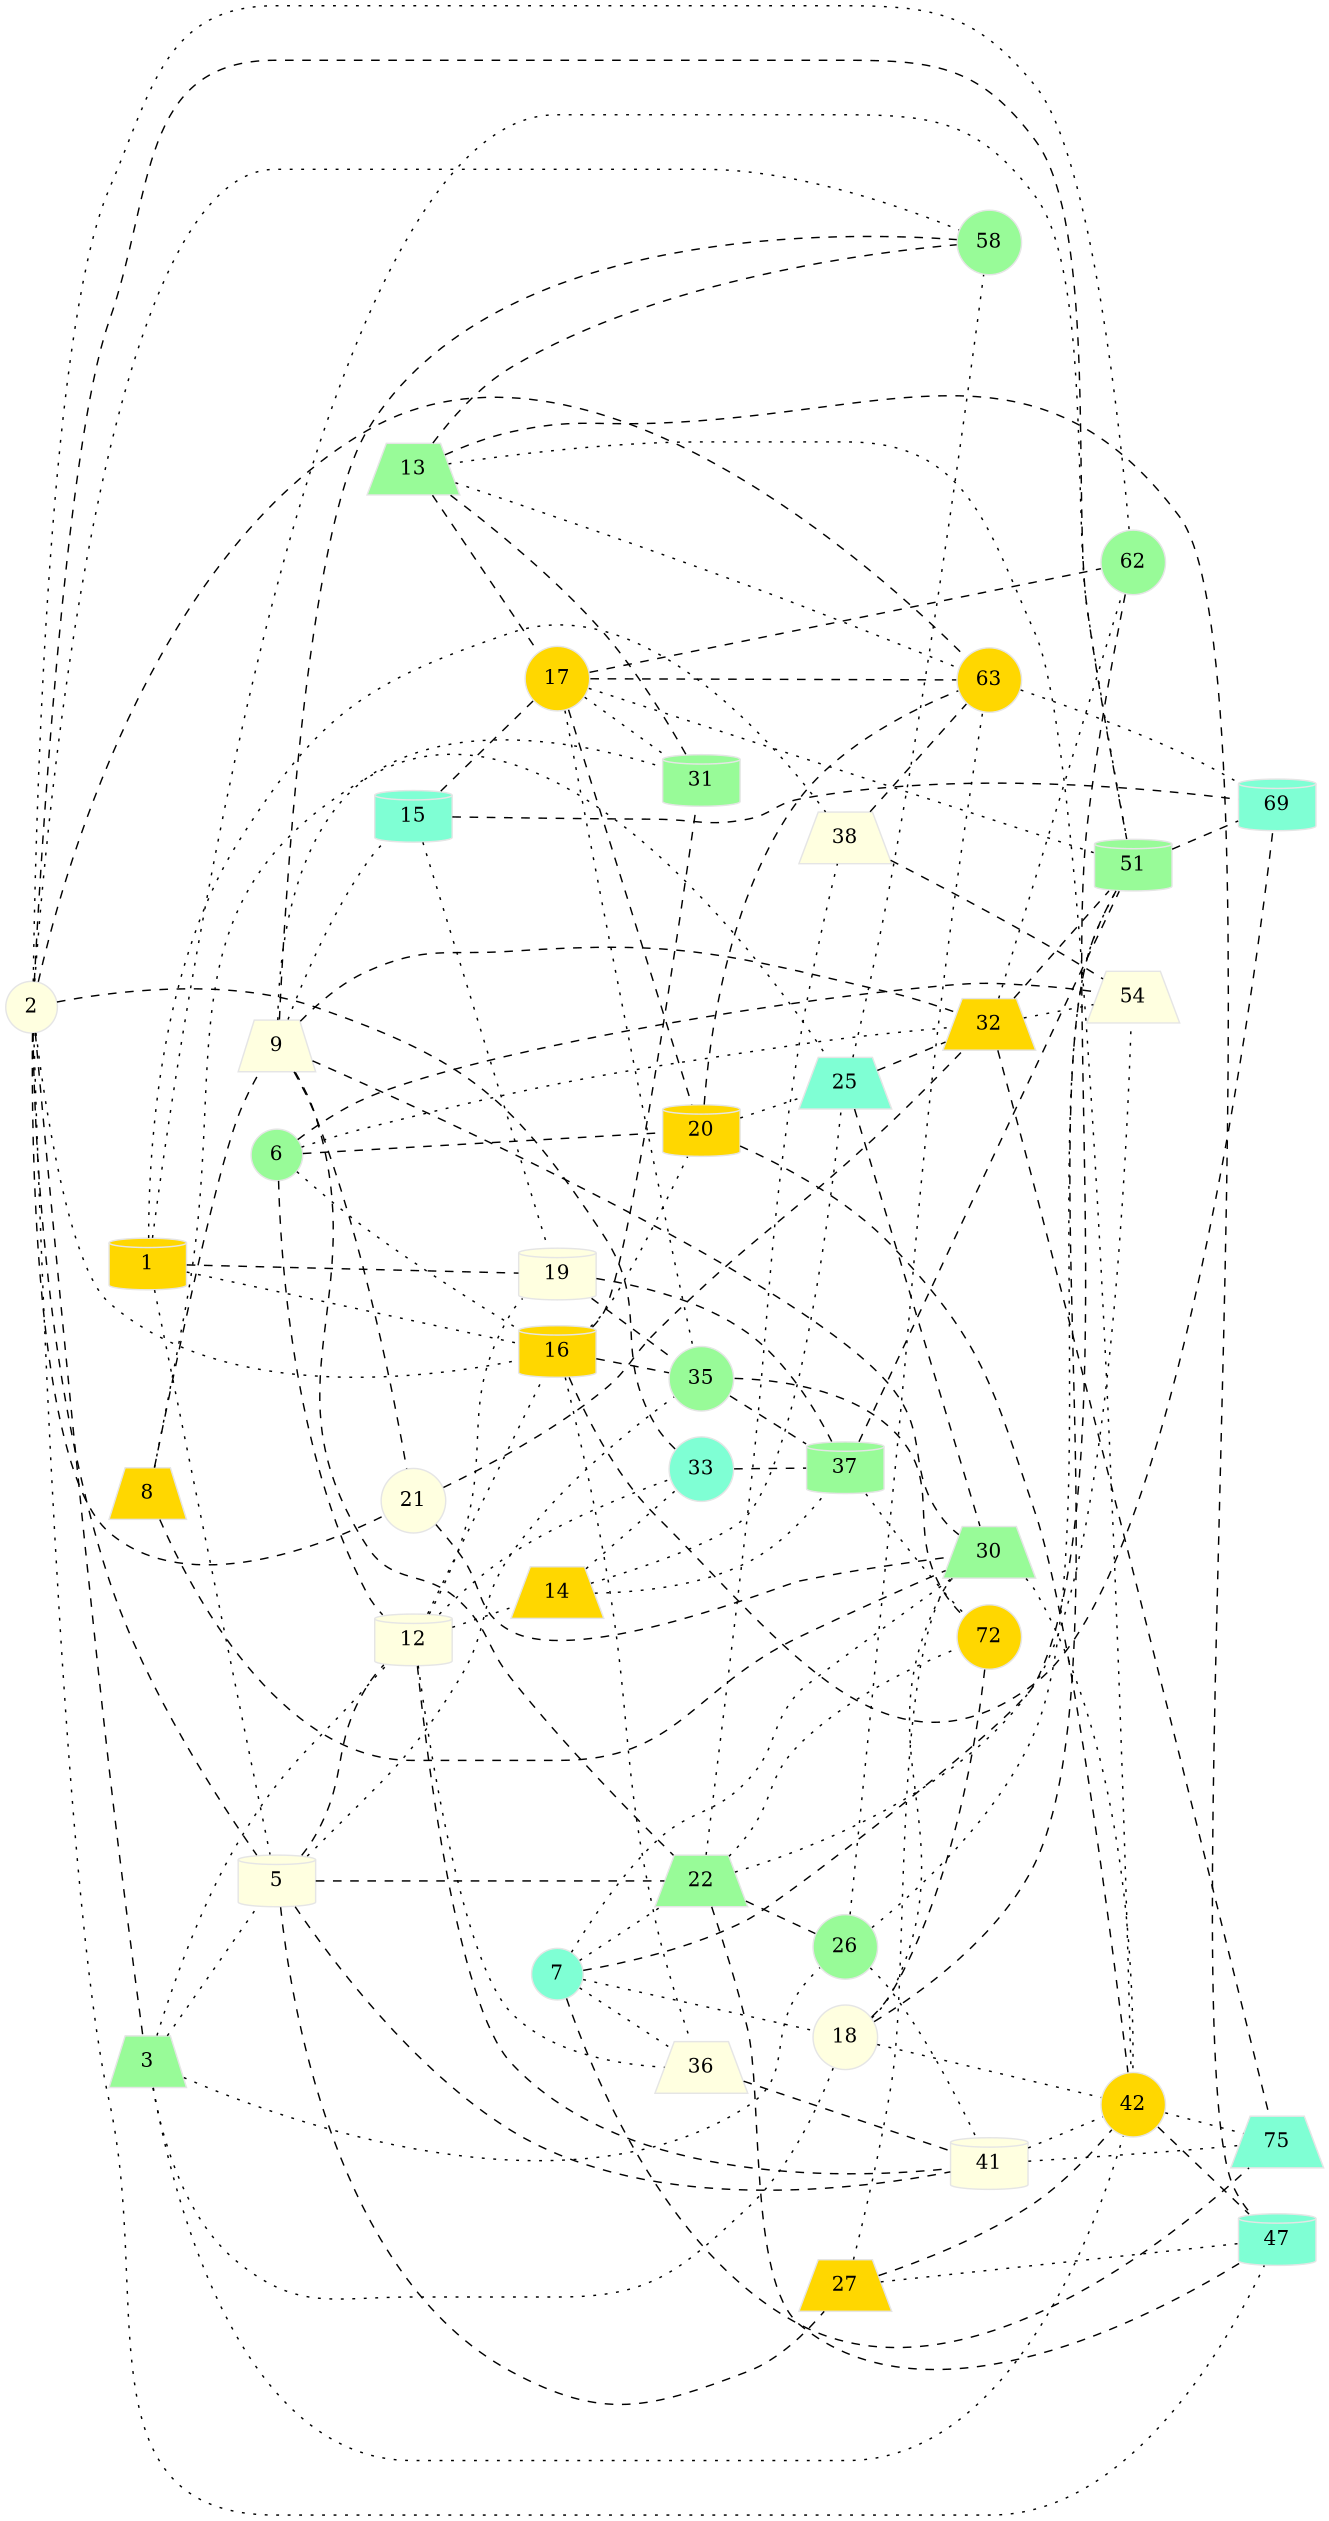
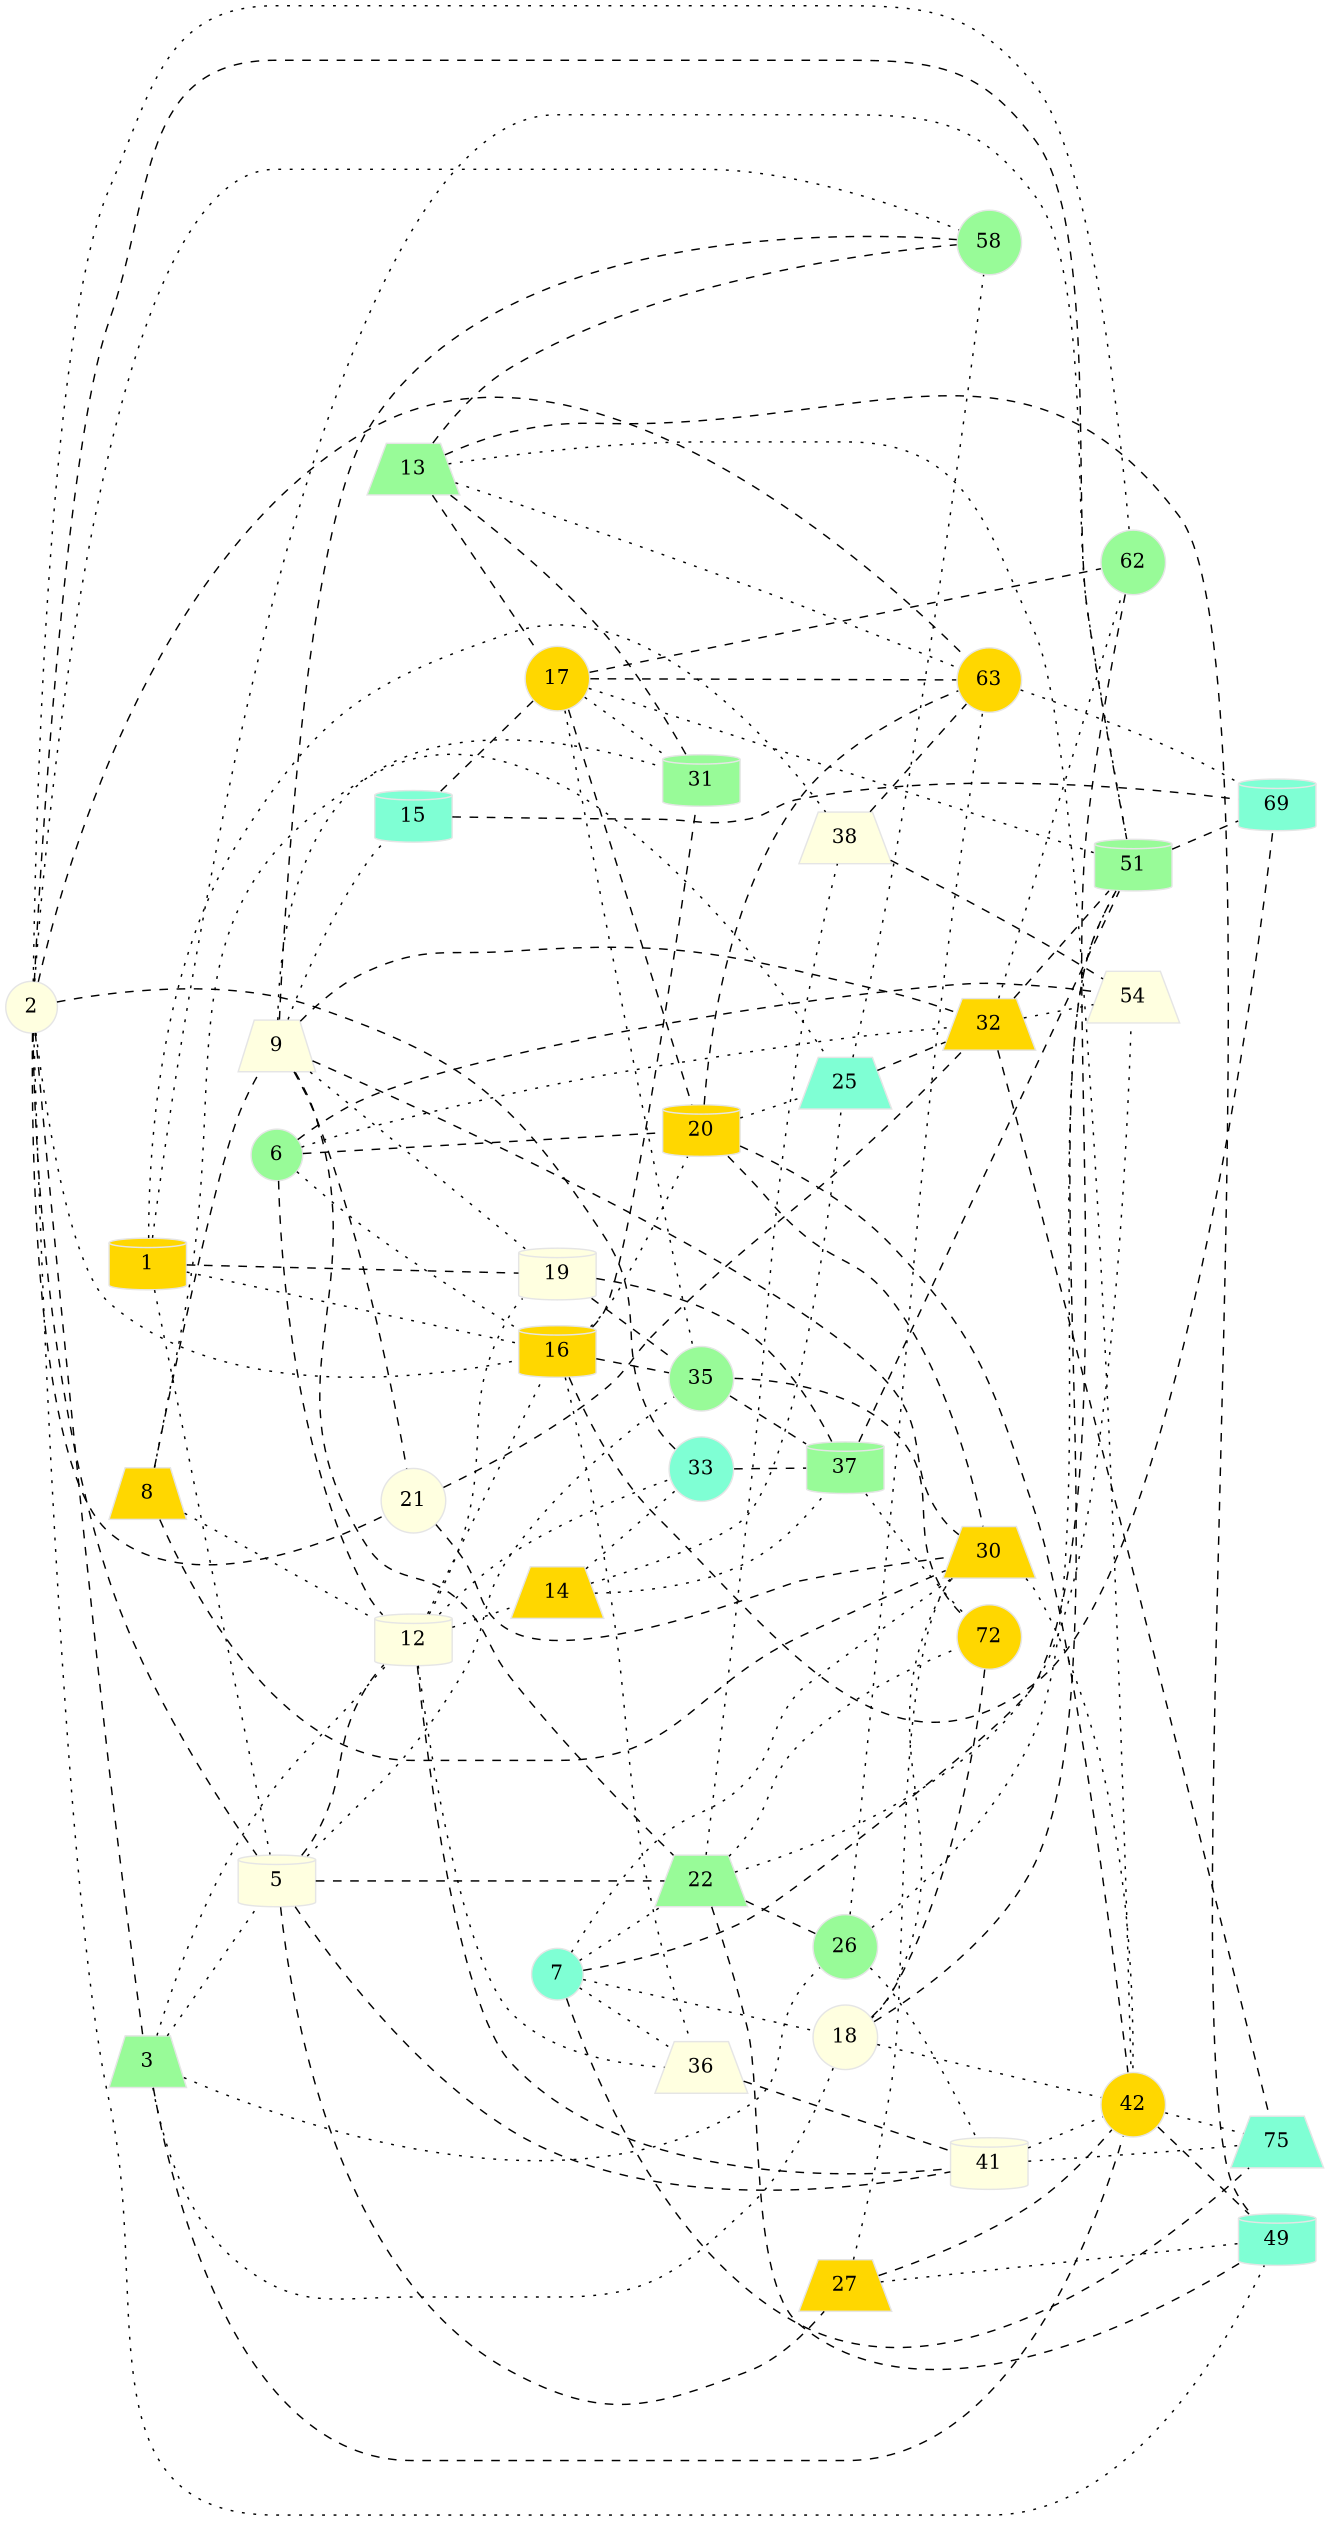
edge "15" -- "19": now "9" -- "19"
edge "25" -- "30": now "20" -- "30"
node "30": fillcolor palegreen -> gold
edge "8" -- "12": added
node "47": label "47" -> "49"
edge "3" -- "42": style dotted -> dashed
